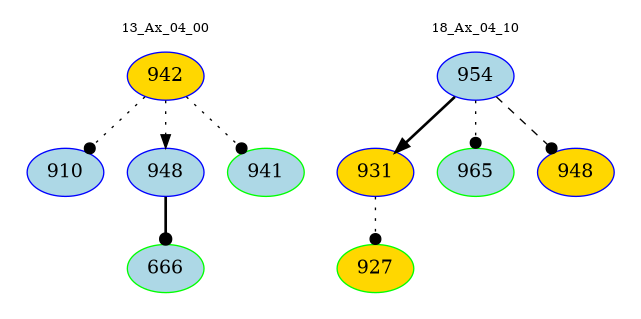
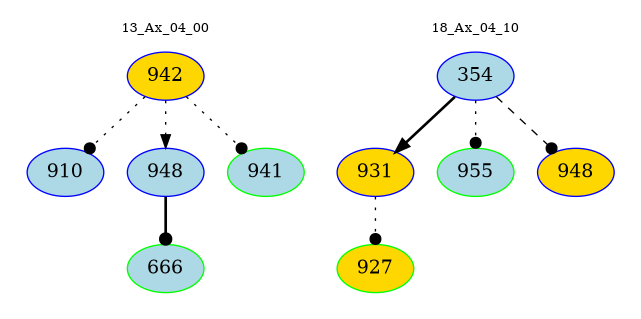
node "954": label "954" -> "354"
node "965": label "965" -> "955"
